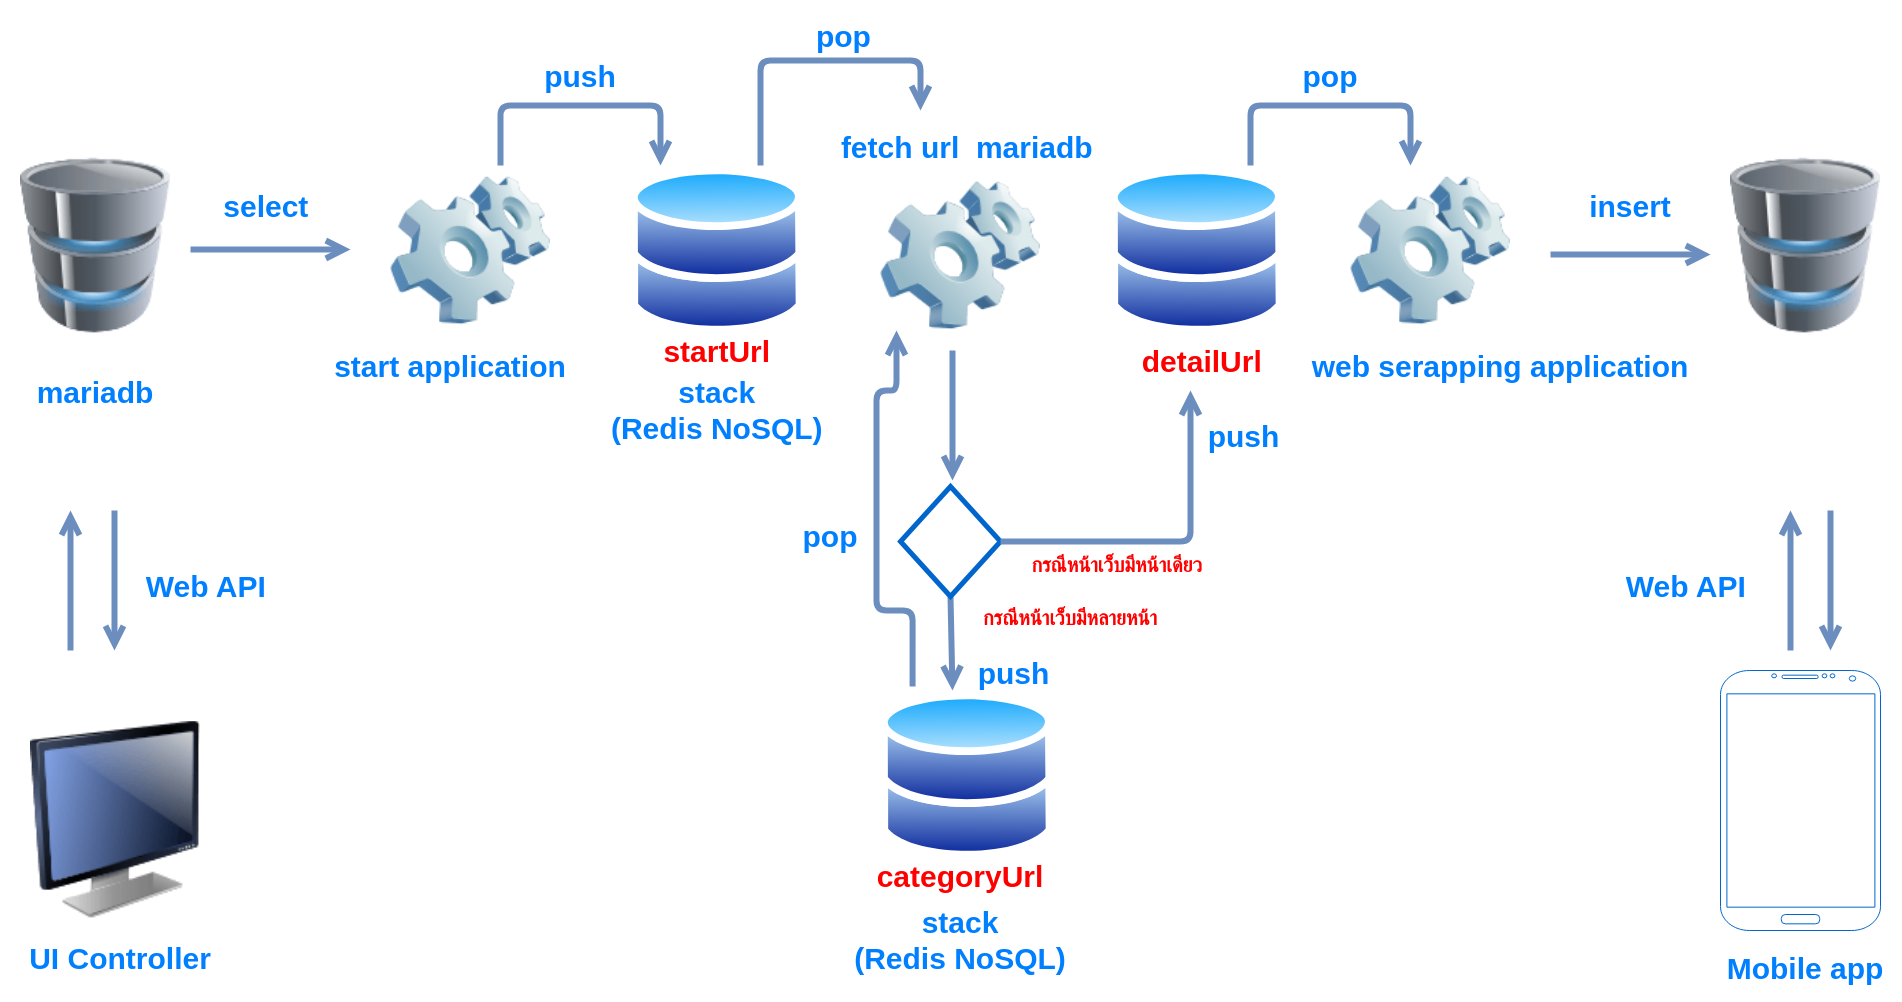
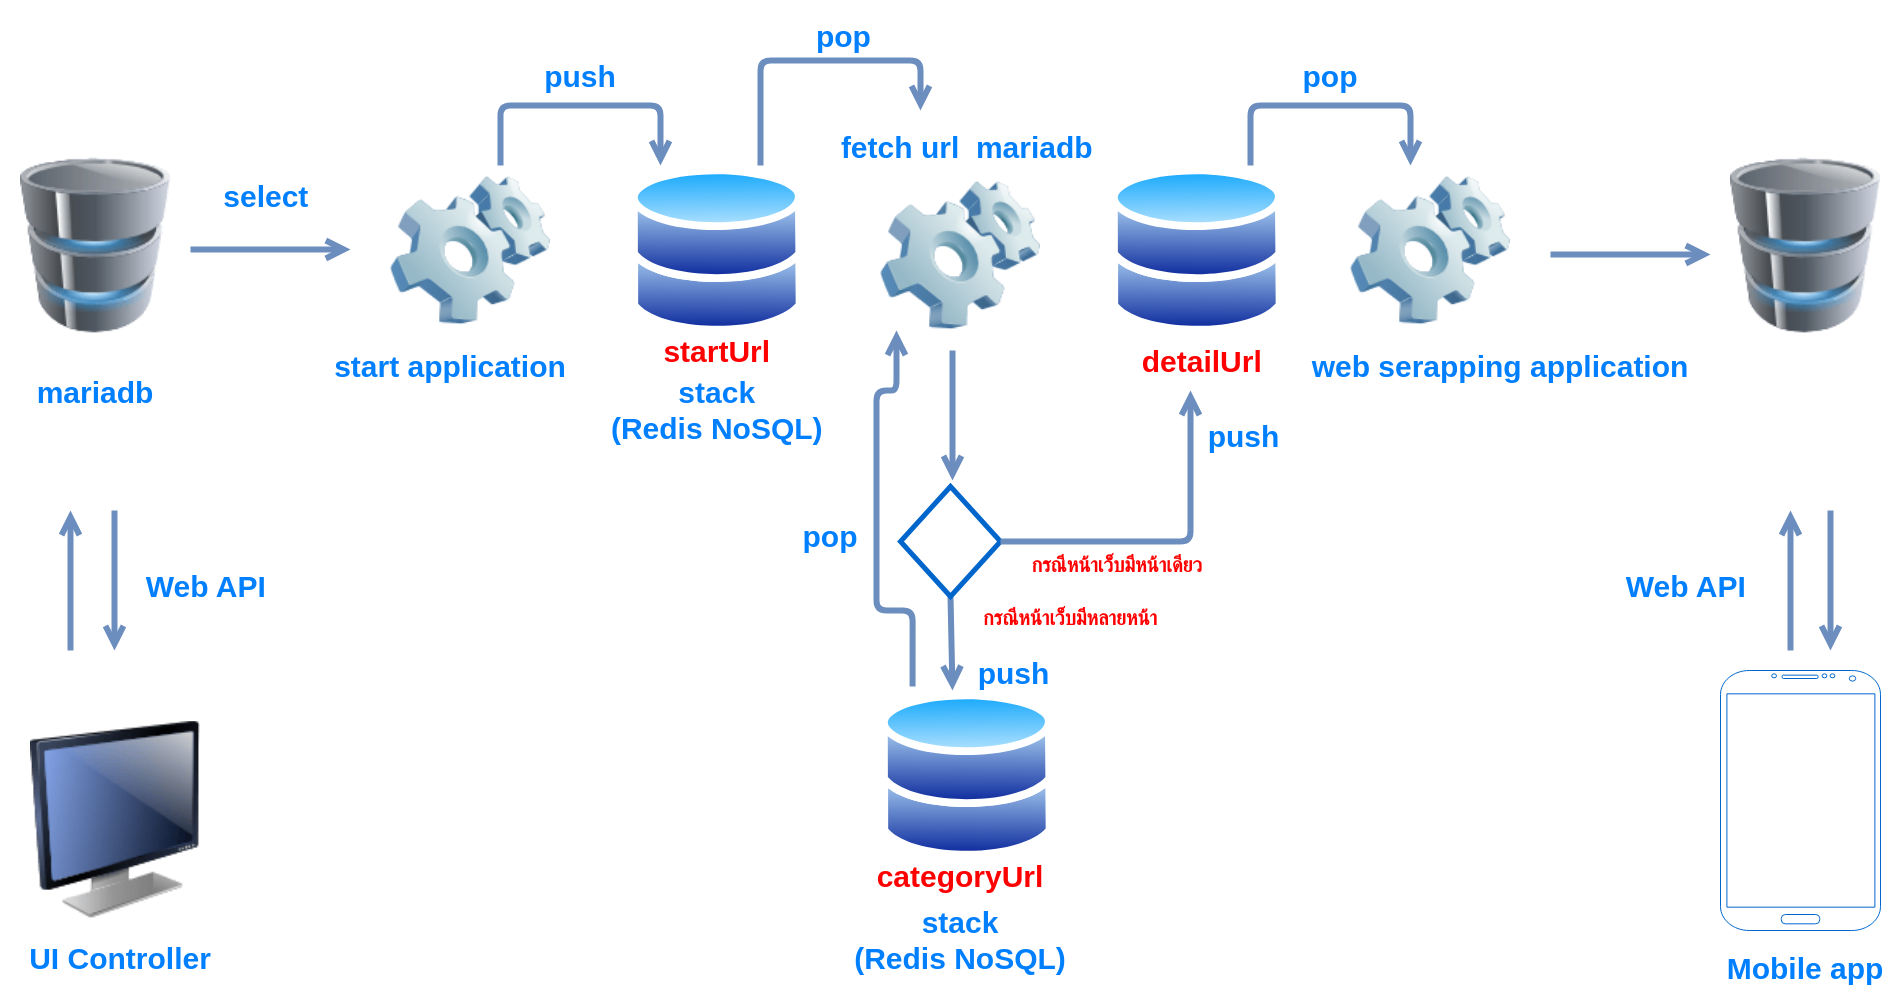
node "select": moved (271, 204) -> (271, 194)
node "insert": removed
